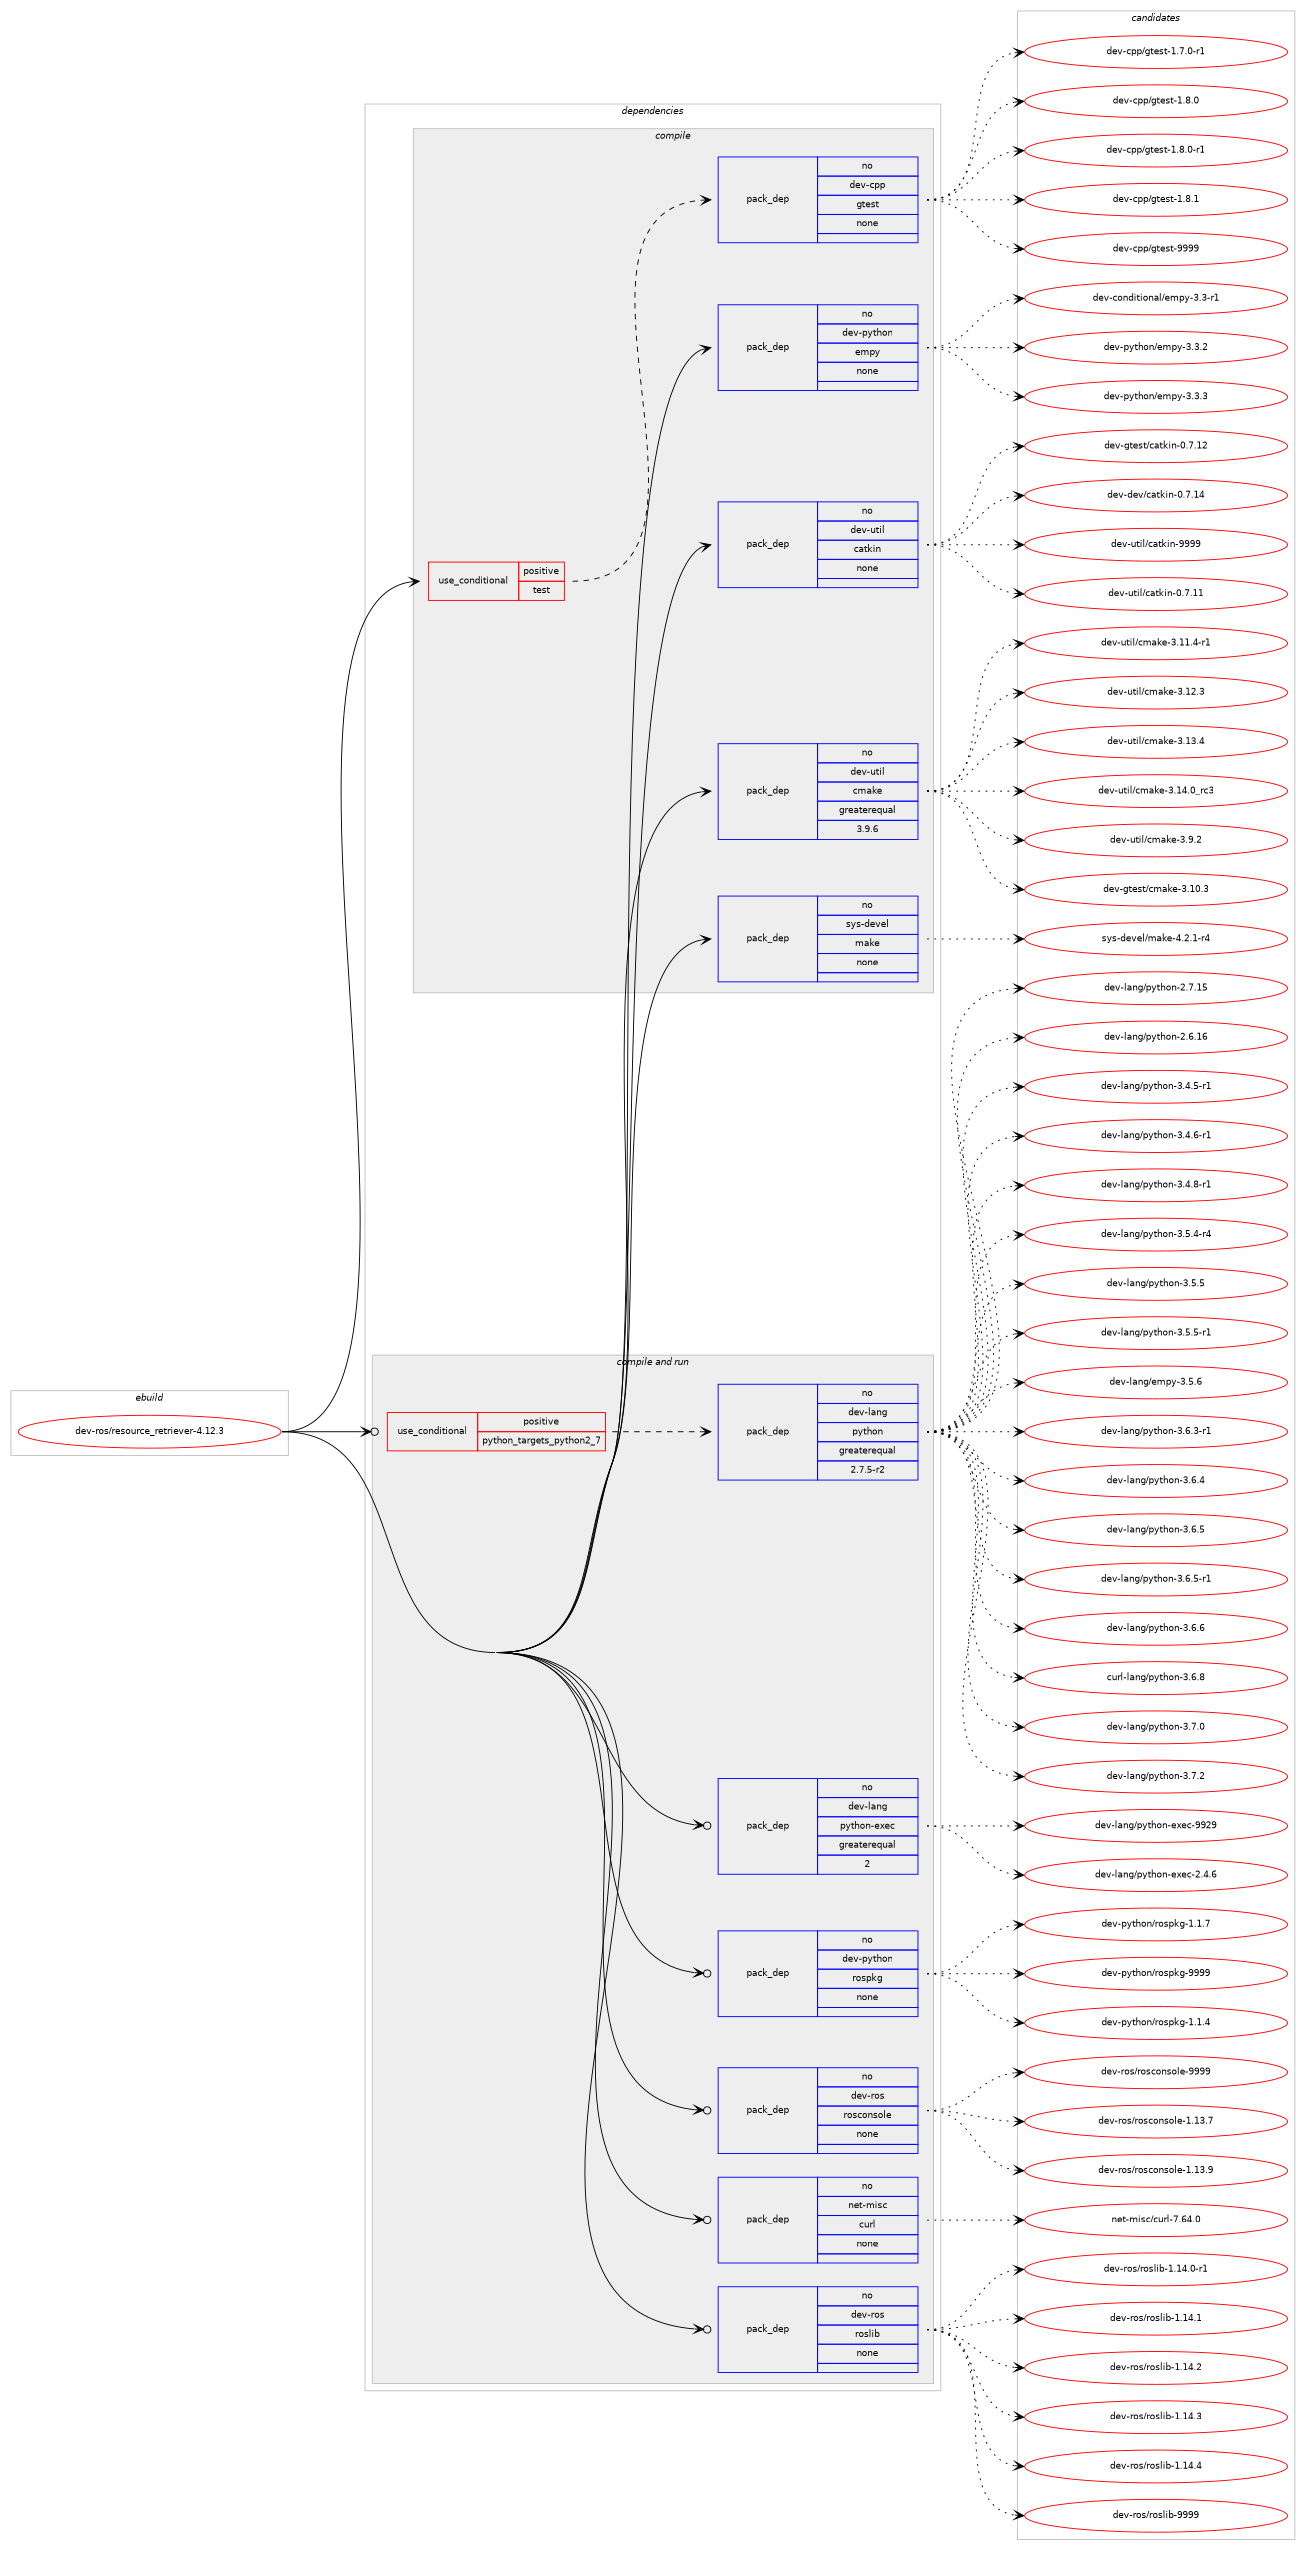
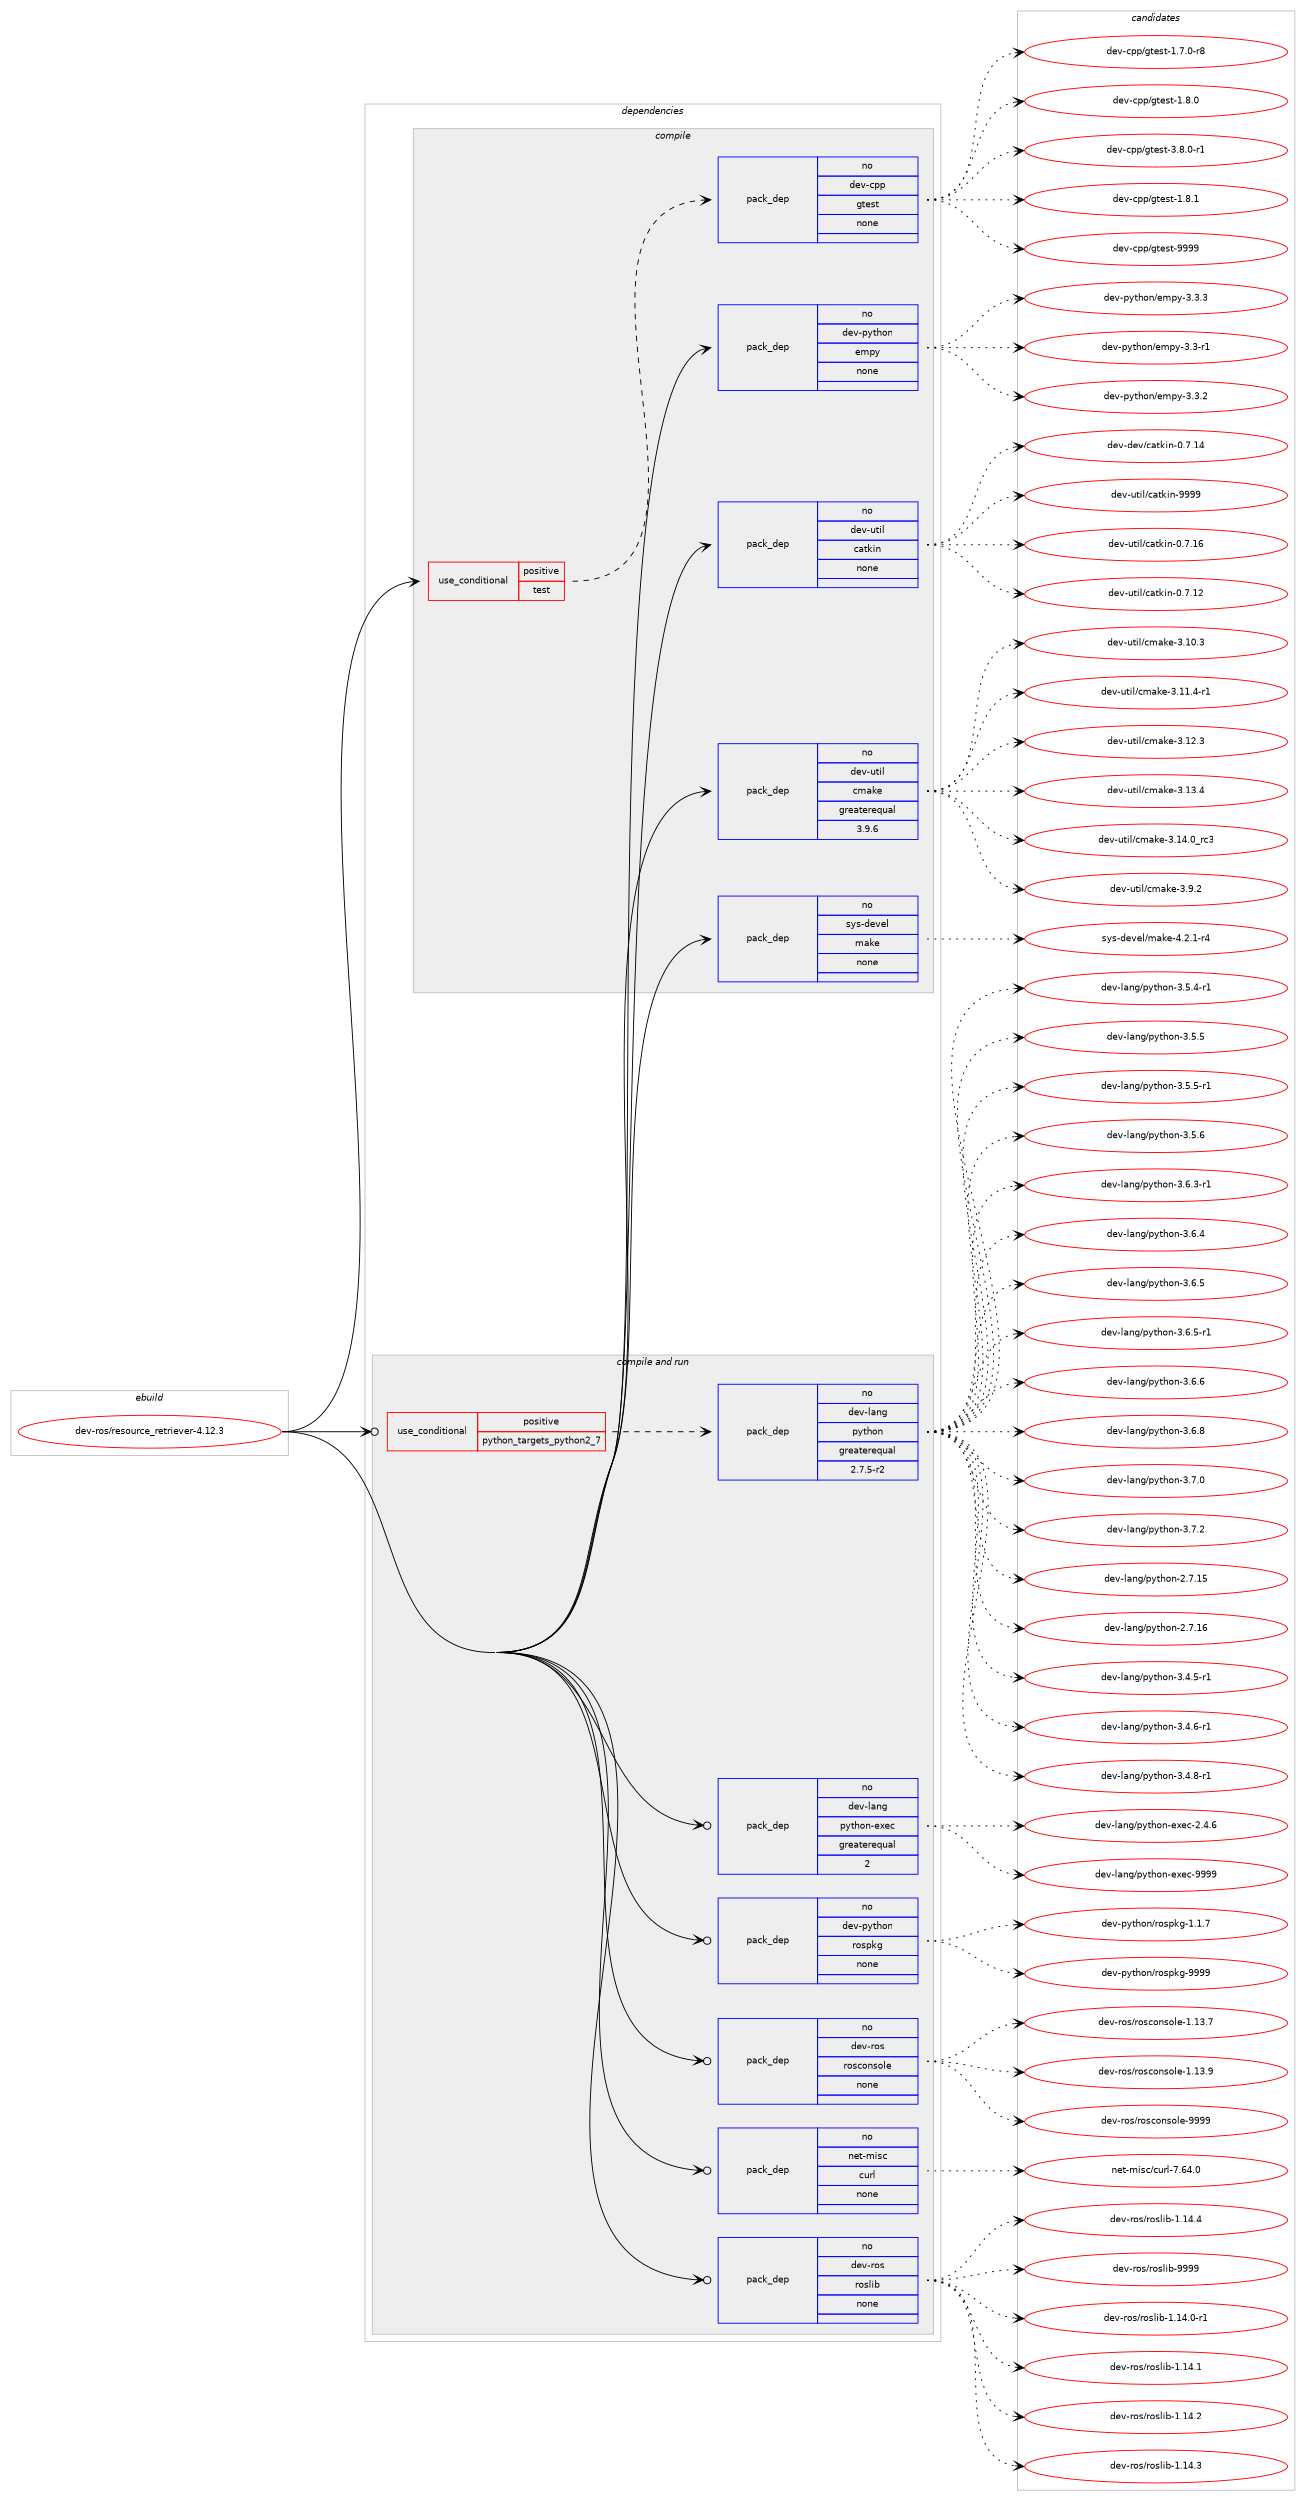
node "dev-cpp/gtest-1.7.0-r1": label "dev-cpp/gtest-1.7.0-r1" -> "dev-cpp/gtest-1.7.0-r8"
node "dev-cpp/gtest-1.8.0-r1": label "dev-cpp/gtest-1.8.0-r1" -> "dev-cpp/gtest-3.8.0-r1"
node "dev-conditional/empy-3.3-r1": label "dev-conditional/empy-3.3-r1" -> "dev-python/empy-3.3-r1"
node "dev-gtest/catkin-0.7.12": label "dev-gtest/catkin-0.7.12" -> "dev-util/catkin-0.7.12"
node "dev-util/catkin-0.7.11": label "dev-util/catkin-0.7.11" -> "dev-util/catkin-0.7.16"
node "dev-gtest/cmake-3.10.3": label "dev-gtest/cmake-3.10.3" -> "dev-util/cmake-3.10.3"
node "dev-lang/python-2.6.16": label "dev-lang/python-2.6.16" -> "dev-lang/python-2.7.16"
node "dev-lang/python-3.5.4-r4": label "dev-lang/python-3.5.4-r4" -> "dev-lang/python-3.5.4-r1"
node "dev-lang/empy-3.5.6": label "dev-lang/empy-3.5.6" -> "dev-lang/python-3.5.6"
node "curl-lang/python-3.6.8": label "curl-lang/python-3.6.8" -> "dev-lang/python-3.6.8"
node "dev-lang/python-exec-9929": label "dev-lang/python-exec-9929" -> "dev-lang/python-exec-9999"
node "dev-python/rospkg-1.1.4": removed
